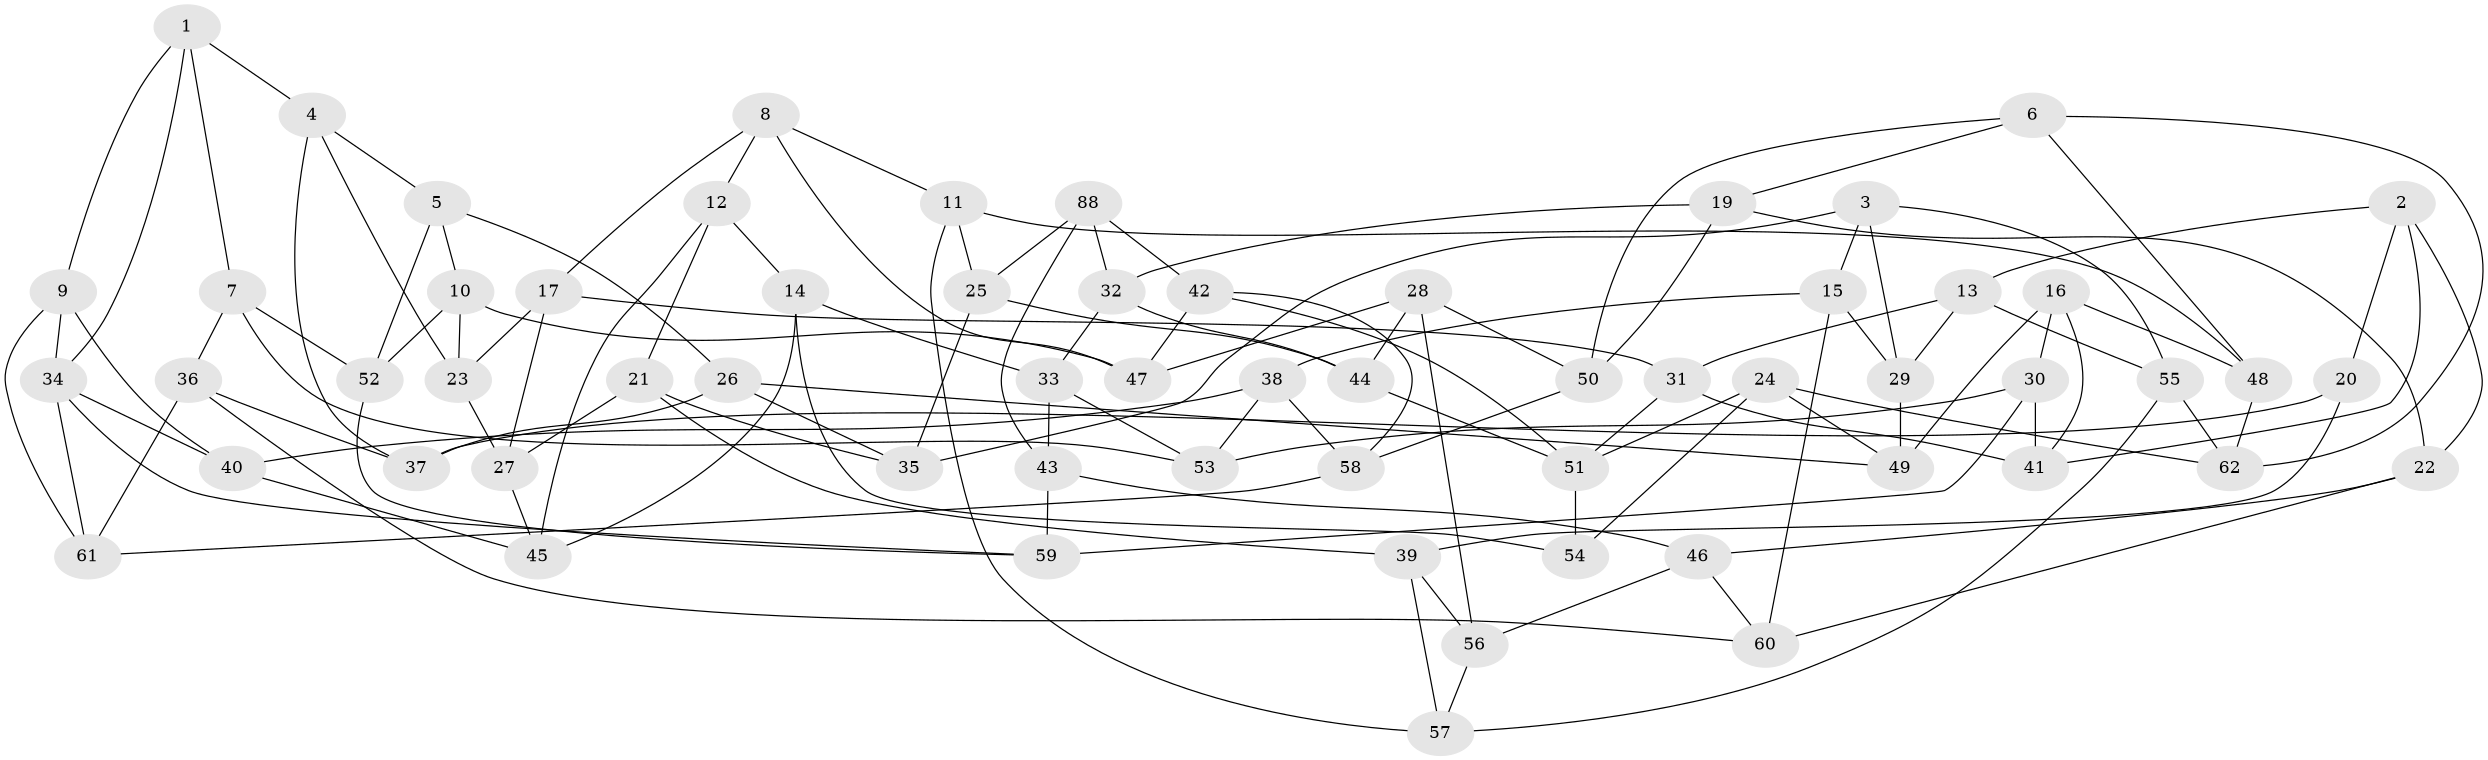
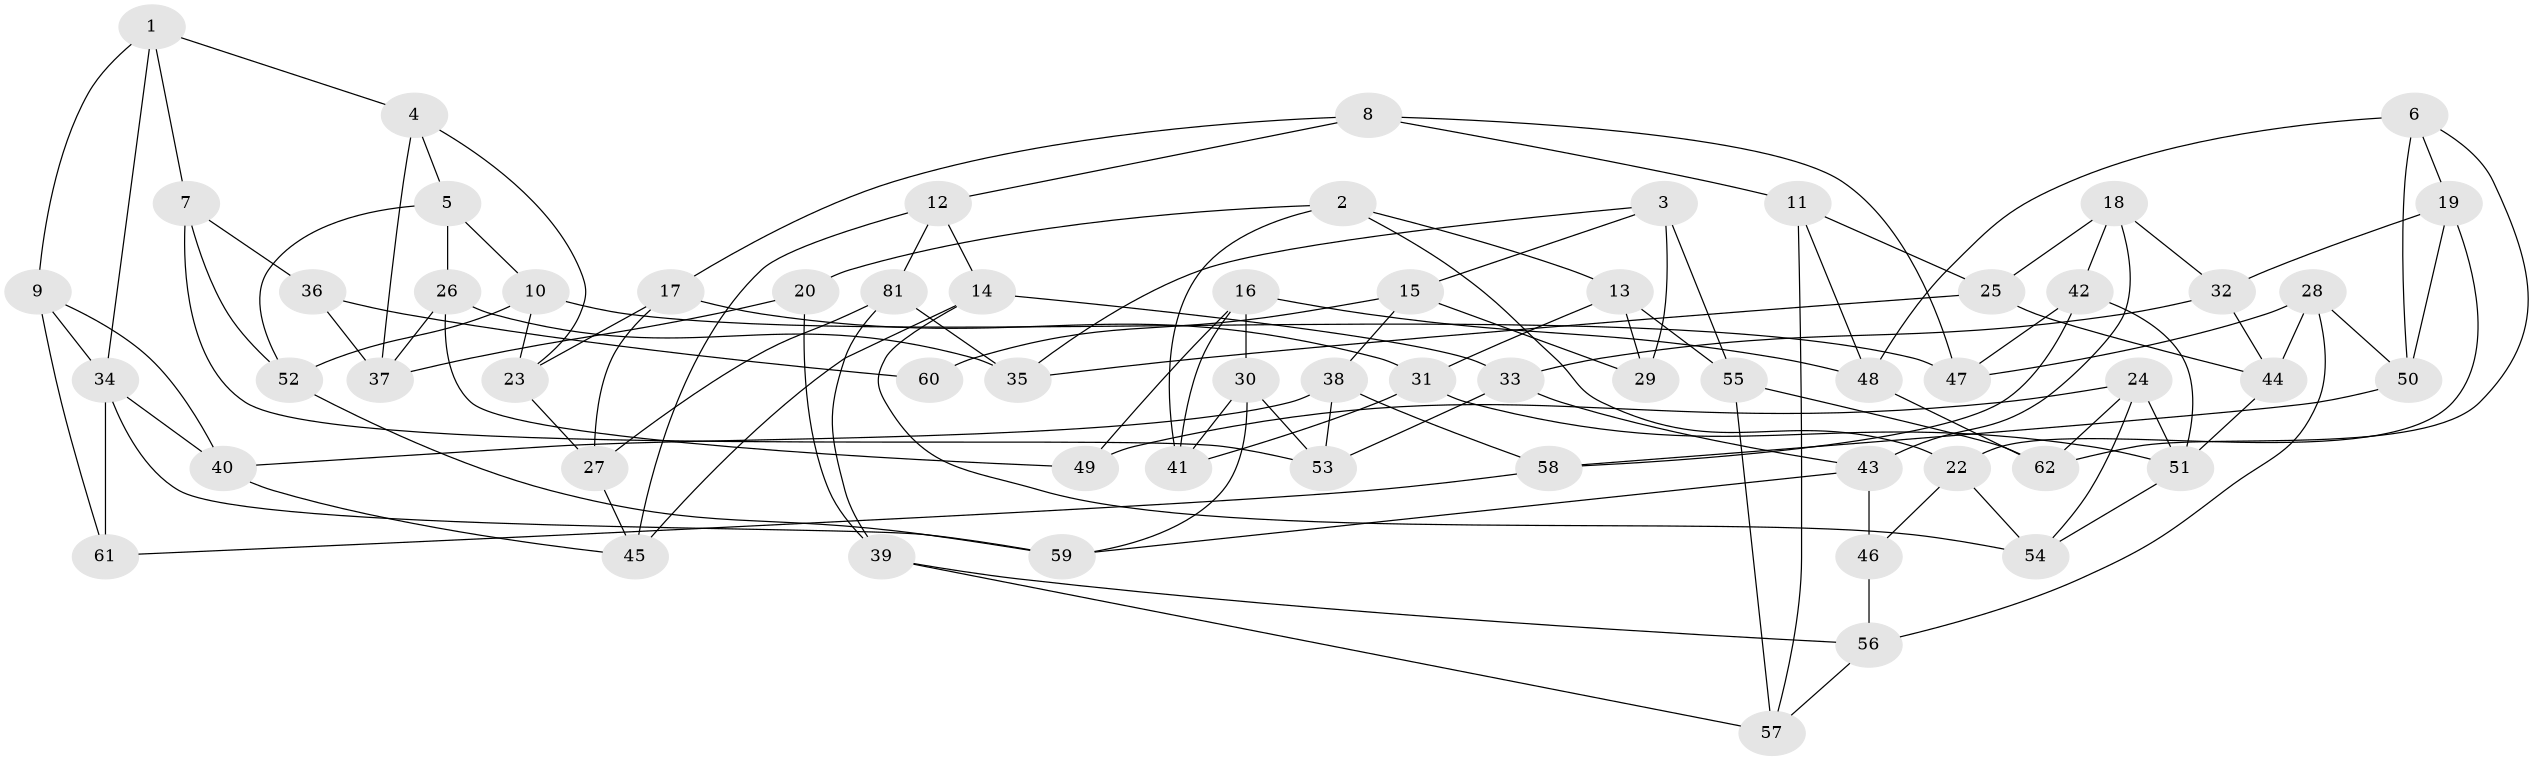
node "88": label "88" -> "18"
node "21": label "21" -> "81"
edge "29" -- "49": removed
edge "36" -- "61": removed
edge "22" -- "60": now "22" -- "54"
edge "46" -- "60": removed
